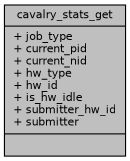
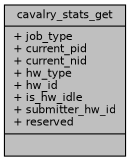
node "cavalry_stats_get": text "+ submitter" -> "+ reserved"
